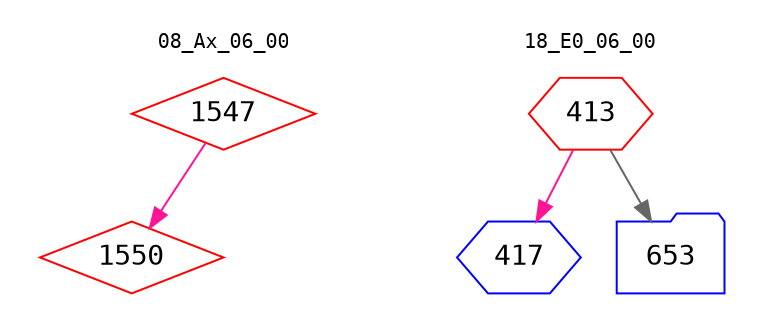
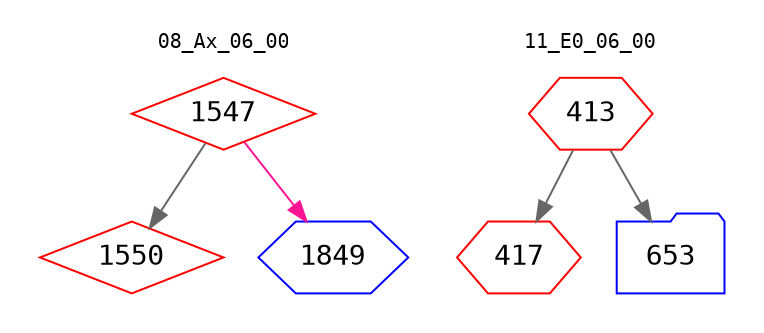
cluster "18_E0_06_00": label "18_E0_06_00" -> "11_E0_06_00"
edge "1547" -> "1550": color deeppink -> gray40
edge "413" -> "417": color deeppink -> gray40
node "1849": added
node "417": color blue -> red
